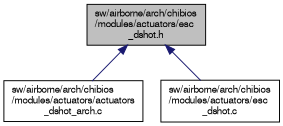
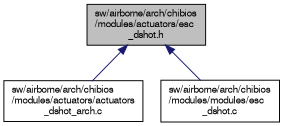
node "sw/airborne/arch/chibios /modules/actuators/esc _dshot.c": label "sw/airborne/arch/chibios /modules/actuators/esc _dshot.c" -> "sw/airborne/arch/chibios /modules/modules/esc _dshot.c"
